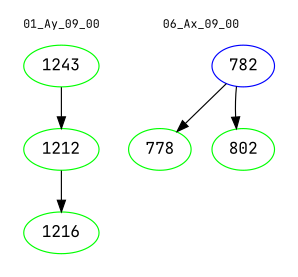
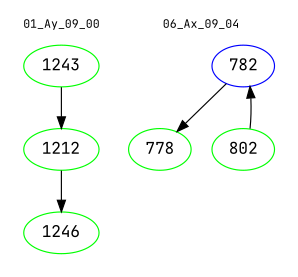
cluster "06_Ax_09_00": label "06_Ax_09_00" -> "06_Ax_09_04"
edge "782" -> "802": reversed
node "1216": label "1216" -> "1246"
